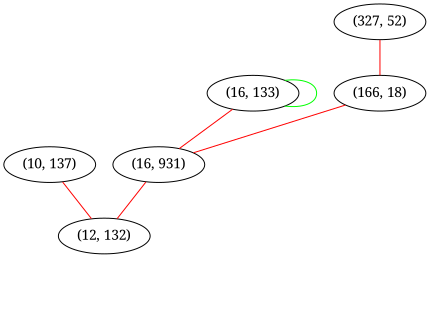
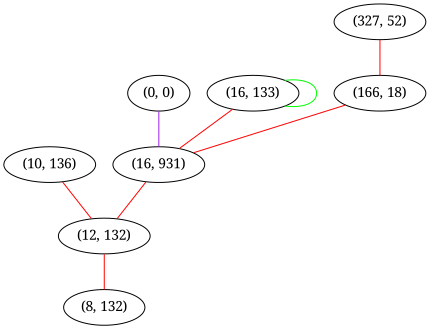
node "(0, 0)": added
node "(10, 137)": label "(10, 137)" -> "(10, 136)"
node "(8, 132)": added
